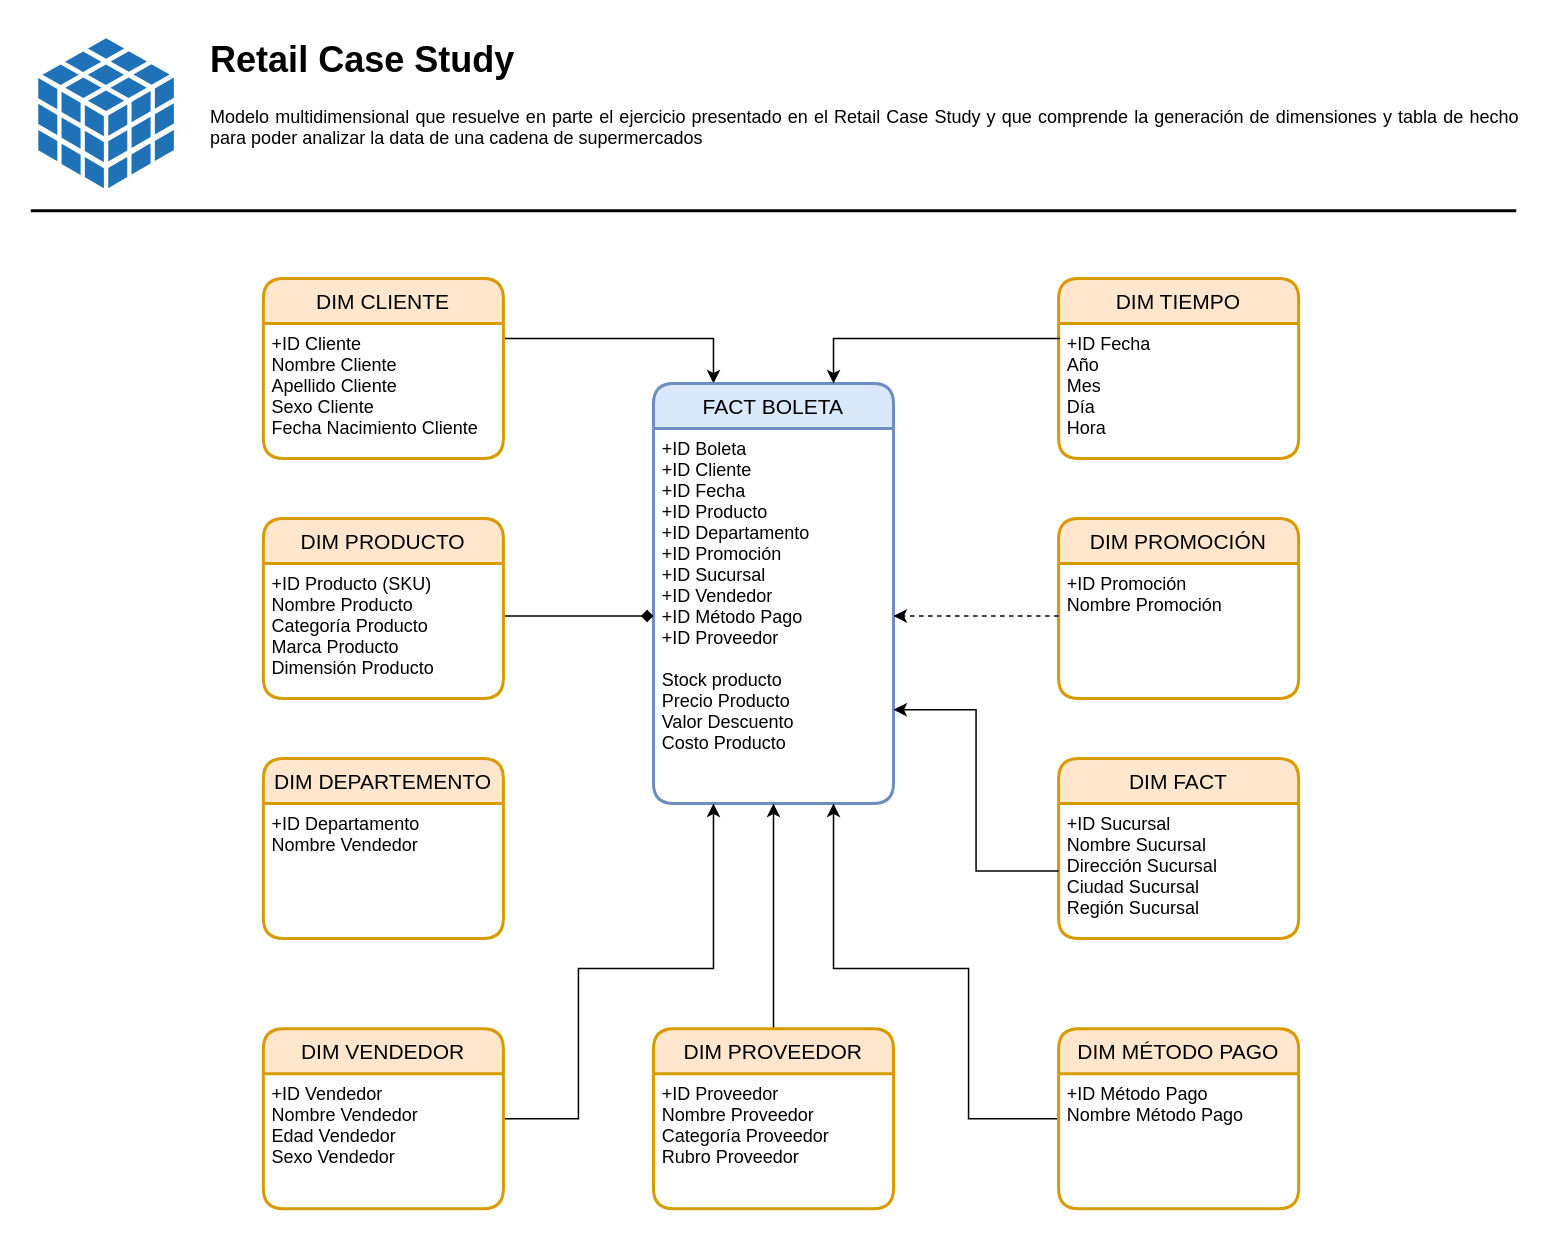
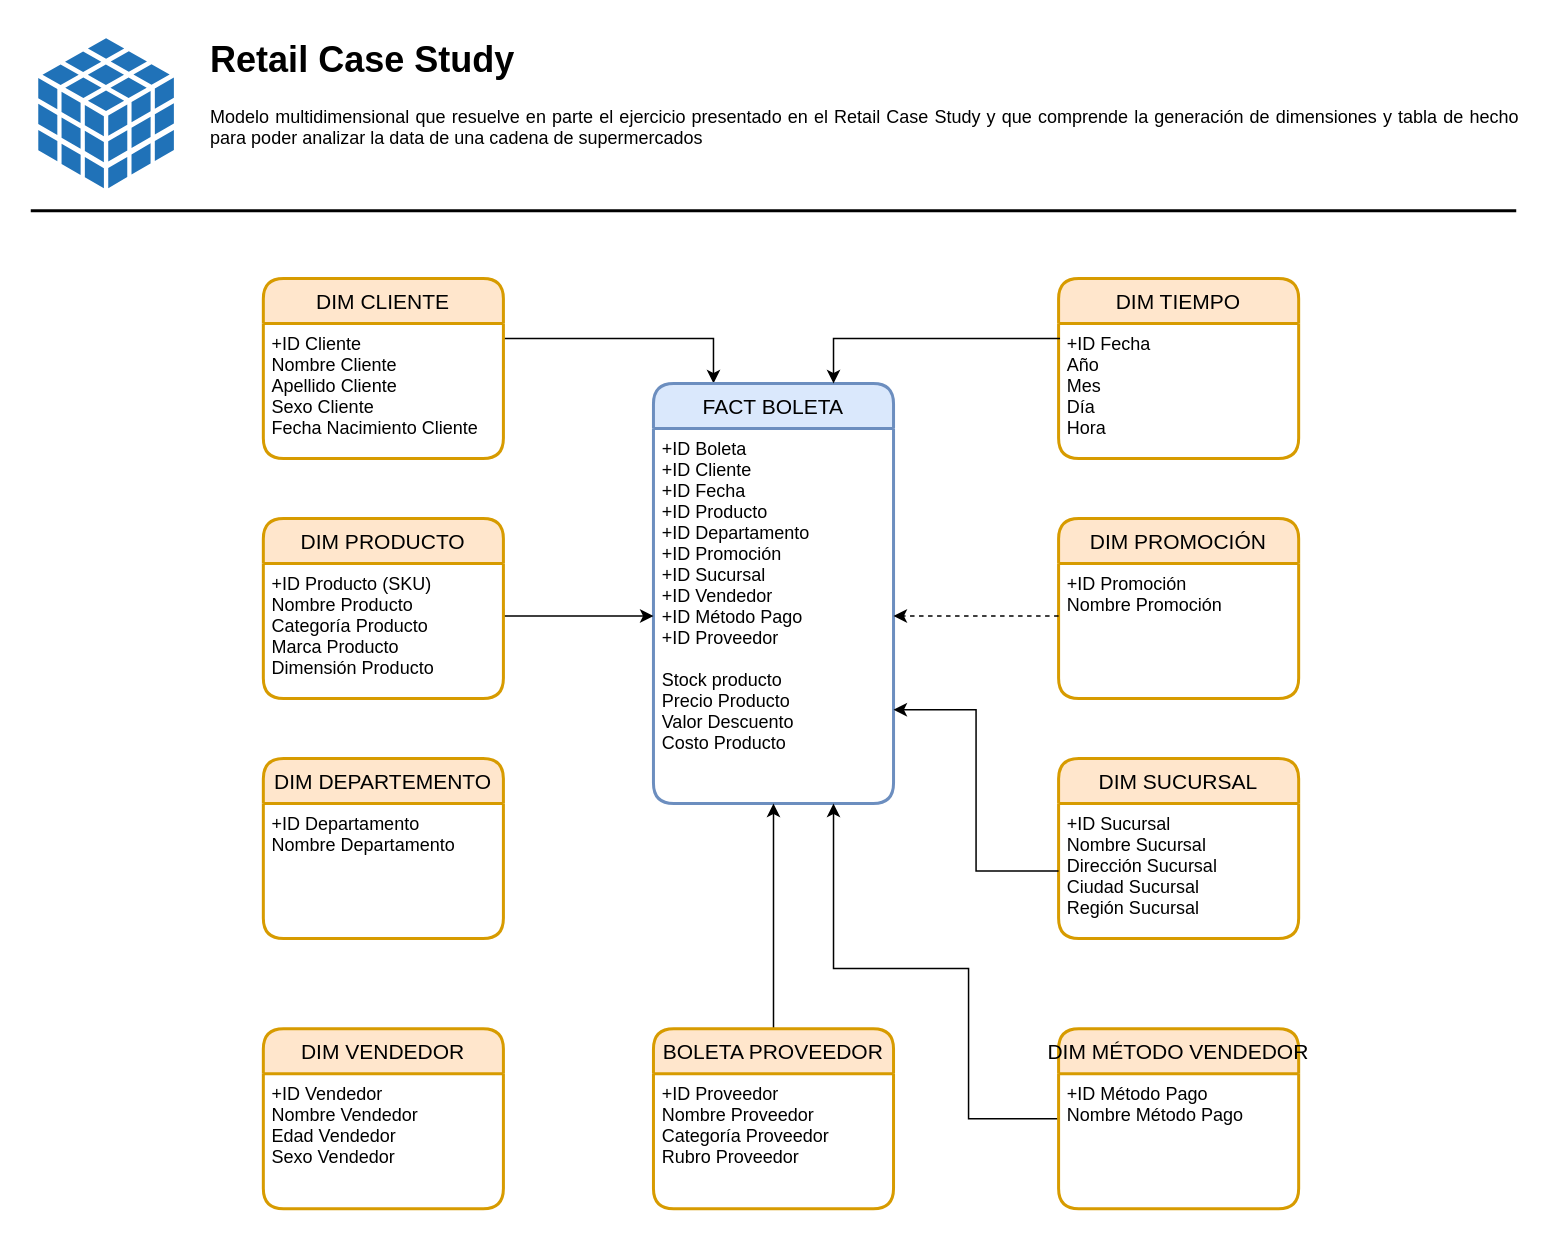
edge "DIM PRODUCTO" -> "+ID Boleta +ID Cliente +ID Fecha +ID Producto +ID Departamento +ID Promoción +ID Sucursal +ID Vendedor +ID Método Pago +ID Proveedor Stock producto Precio Producto Valor Descuento Costo Producto": arrowhead diamond -> classic
node "DIM FACT": label "DIM FACT" -> "DIM SUCURSAL"
node "+ID Departamento Nombre Vendedor": label "+ID Departamento Nombre Vendedor" -> "+ID Departamento Nombre Departamento"
edge "DIM VENDEDOR" -> "FACT BOLETA": removed
node "DIM PROVEEDOR": label "DIM PROVEEDOR" -> "BOLETA PROVEEDOR"
node "DIM MÉTODO PAGO": label "DIM MÉTODO PAGO" -> "DIM MÉTODO VENDEDOR"
